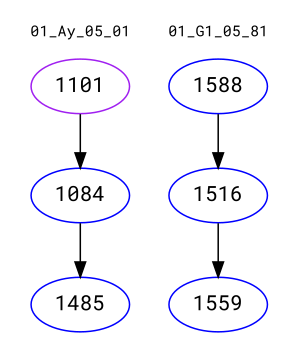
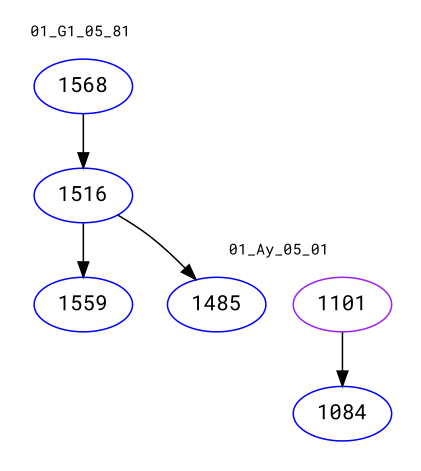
node "1588": label "1588" -> "1568"
edge "1084" -> "1485": now "1516" -> "1485"
